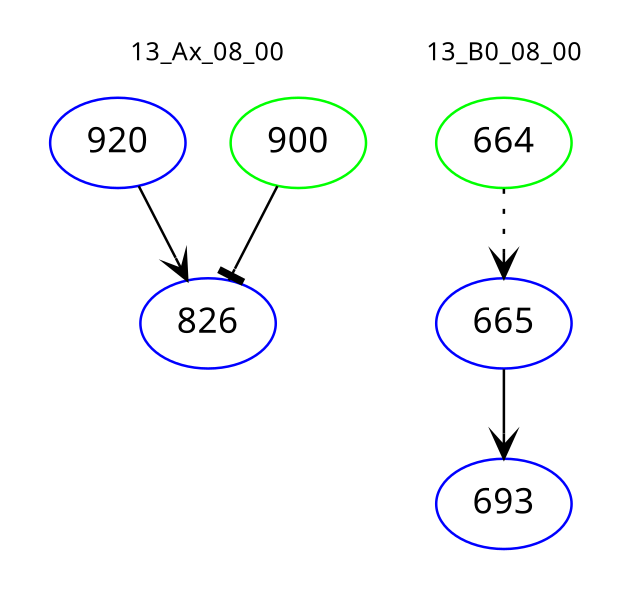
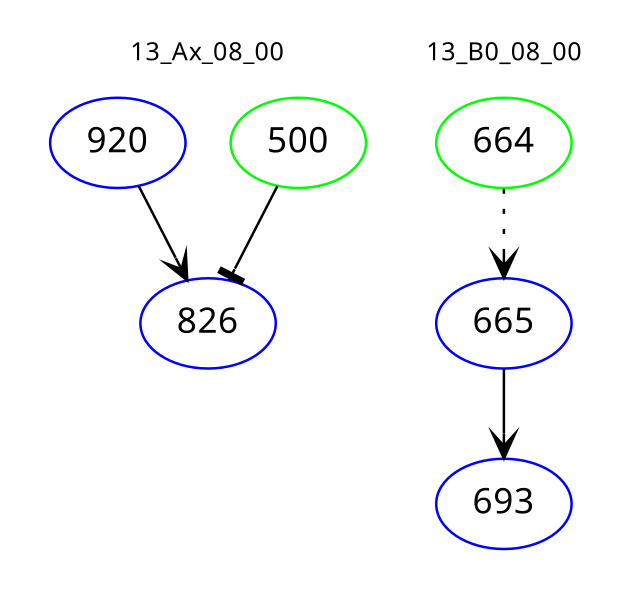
node "900": label "900" -> "500"
